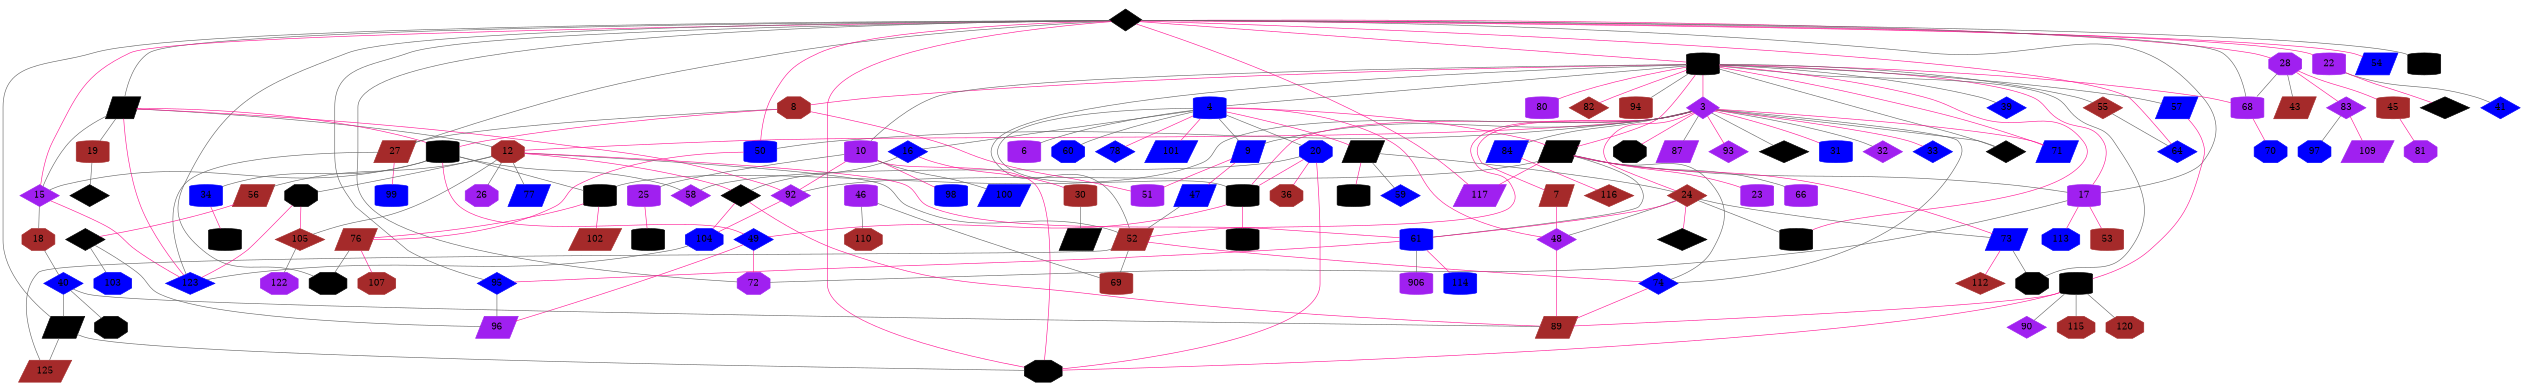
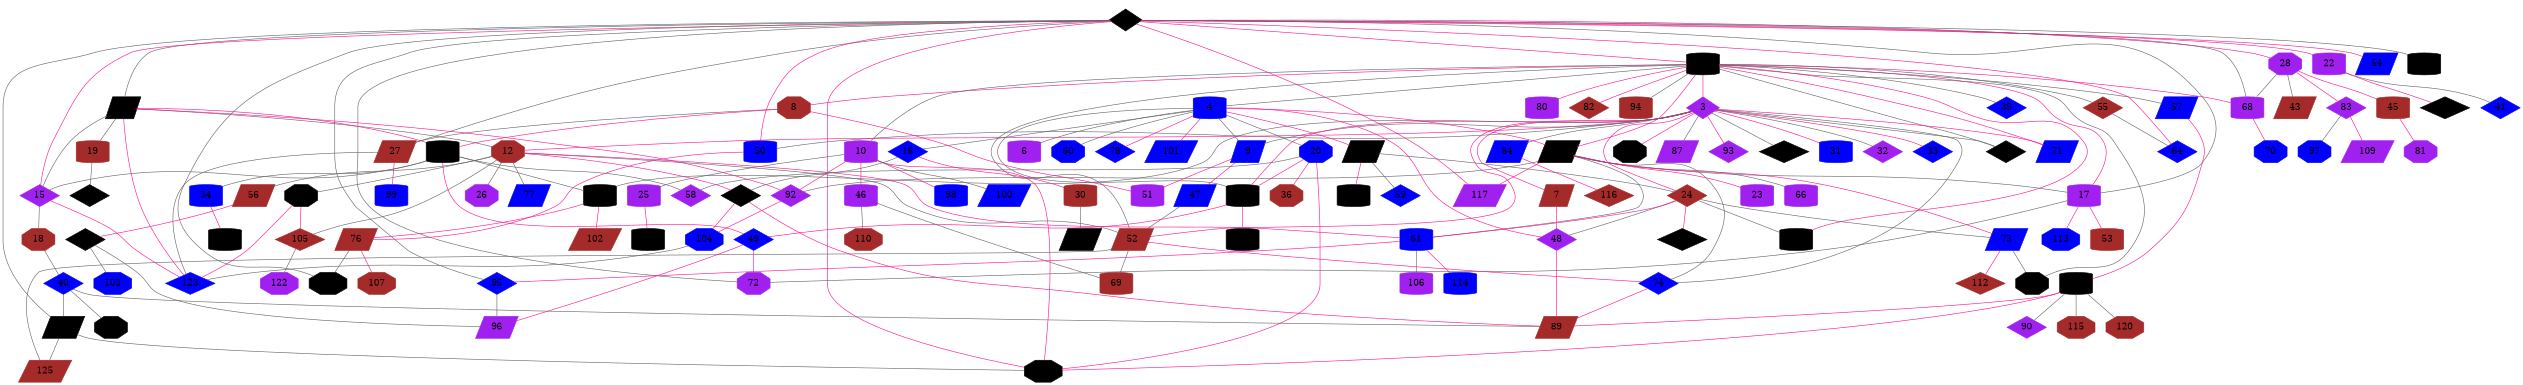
edge "10" -- "46": added
node "906": label "906" -> "106"
